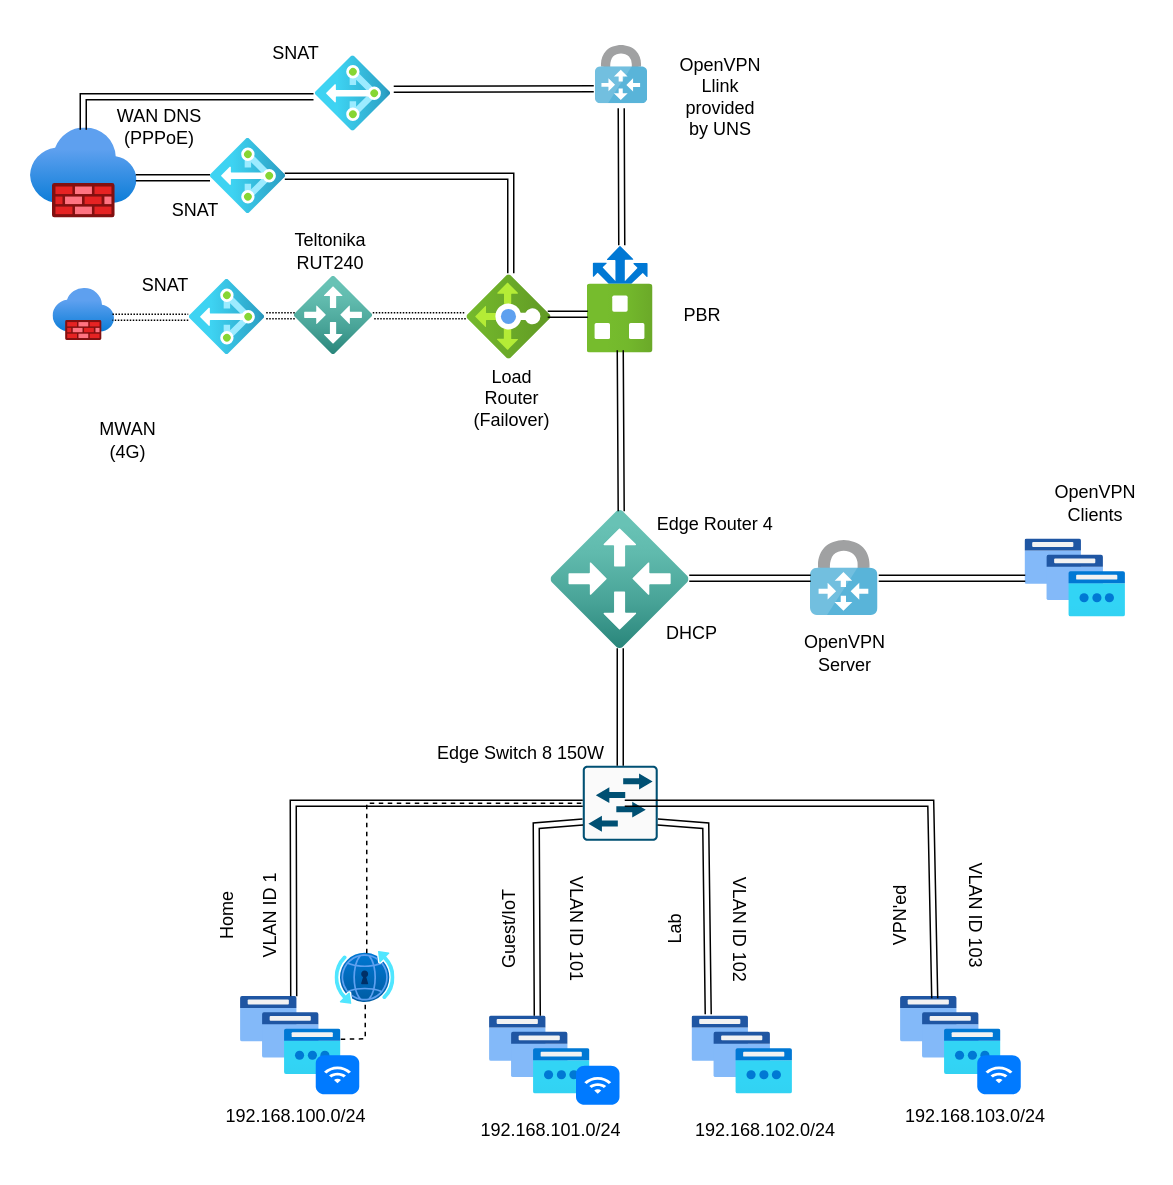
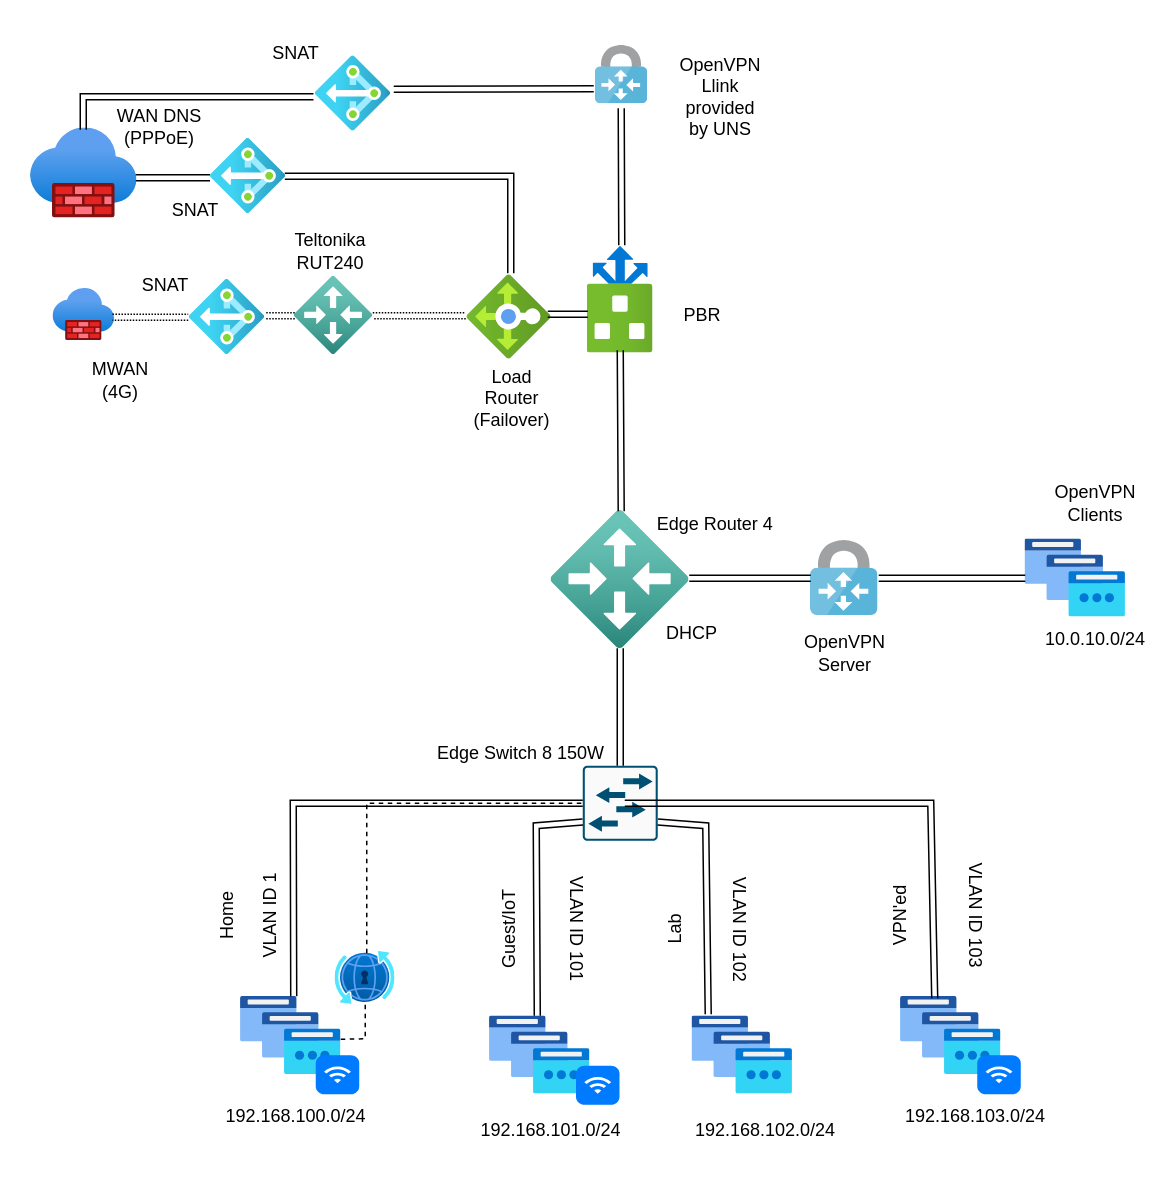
node "MWAN (4G)": moved (128, 440) -> (121, 380)
node "10.0.10.0/24": added
